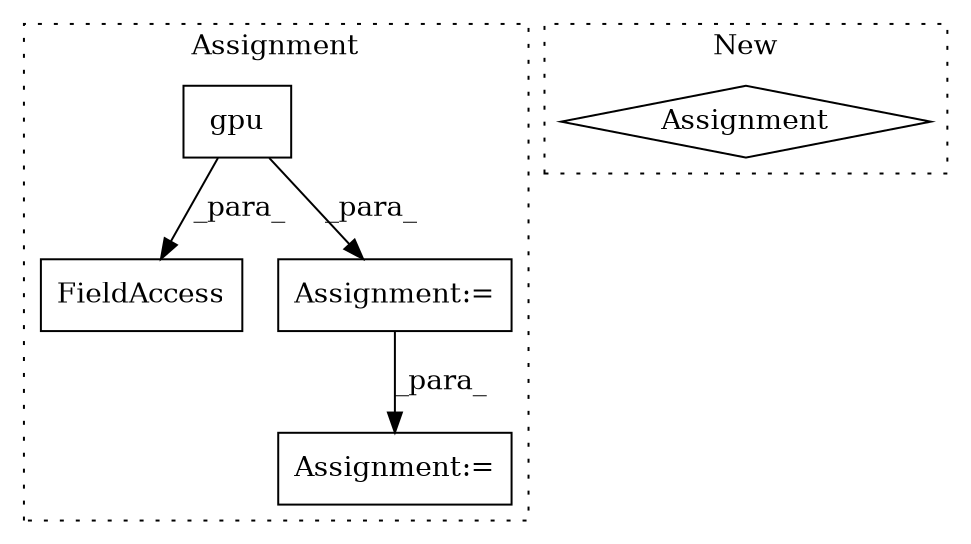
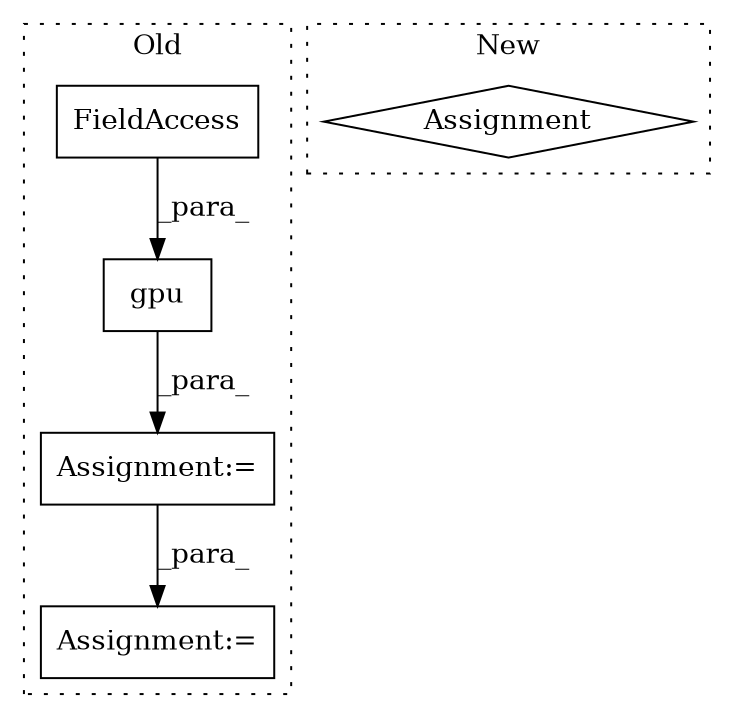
cluster "Assignment": label "Assignment" -> "Old"
edge "gpu" -> "FieldAccess": reversed
